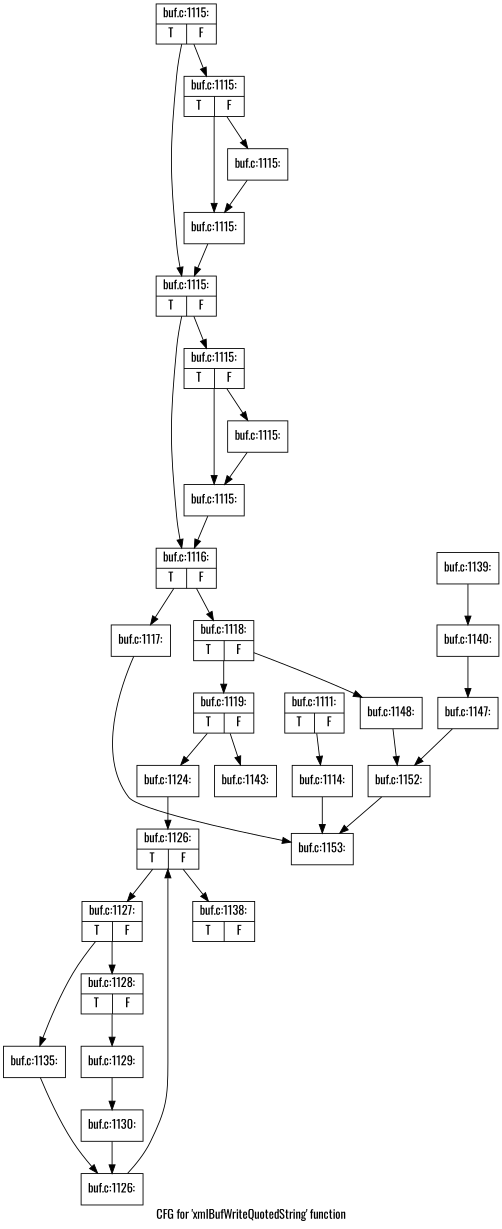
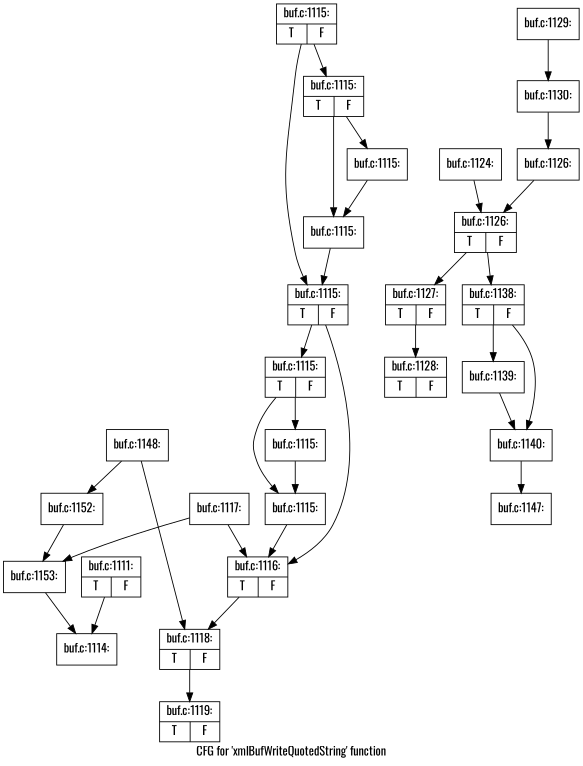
edge "buf.c:1138:" -> "buf.c:1139:": added
edge "buf.c:1138:" -> "buf.c:1140:": added
edge "buf.c:1116:" -> "buf.c:1117:": reversed
edge "buf.c:1118:" -> "buf.c:1148:": reversed
edge "buf.c:1147:" -> "buf.c:1152:": removed
edge "buf.c:1119:" -> "buf.c:1124:": removed
node "buf.c:1143:": removed
edge "buf.c:1114:" -> "buf.c:1153:": reversed
edge "buf.c:1128:" -> "buf.c:1129:": removed
node "buf.c:1135:": removed
